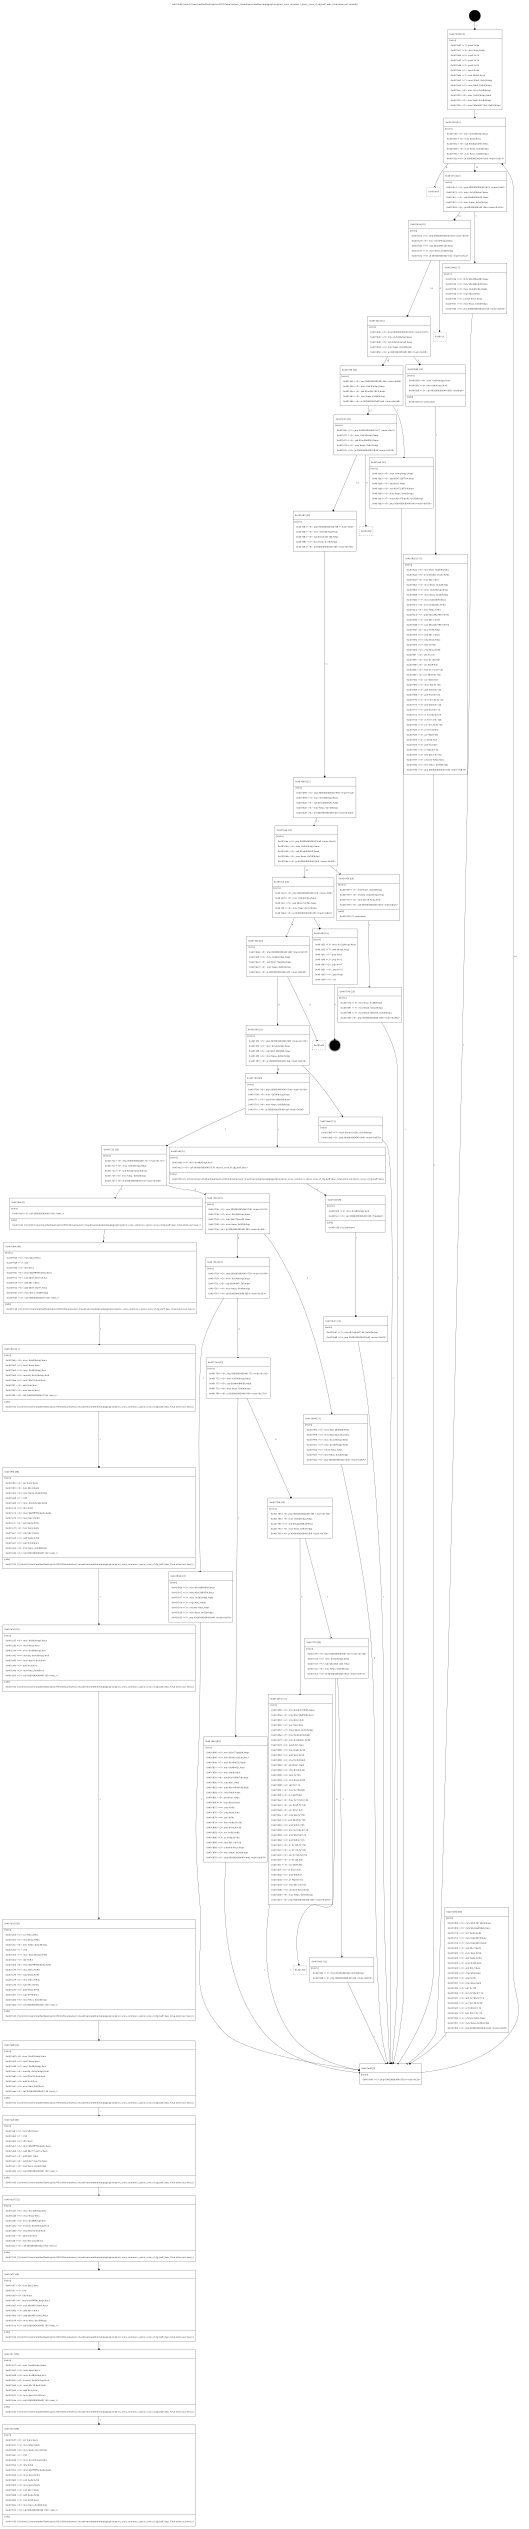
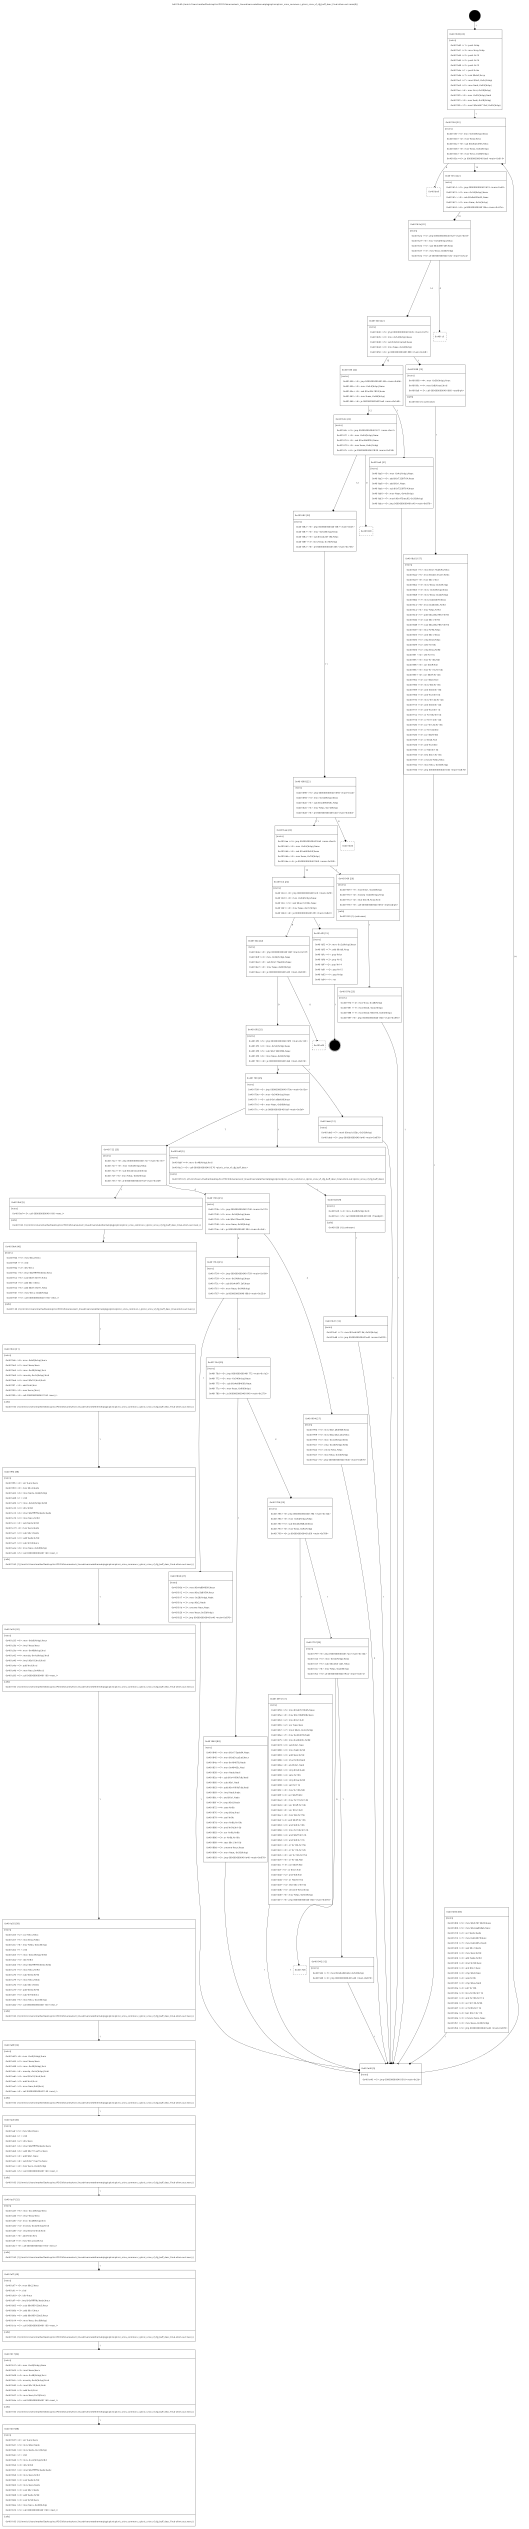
node "0x40194e [27]": removed
node "0x401bdd": added
